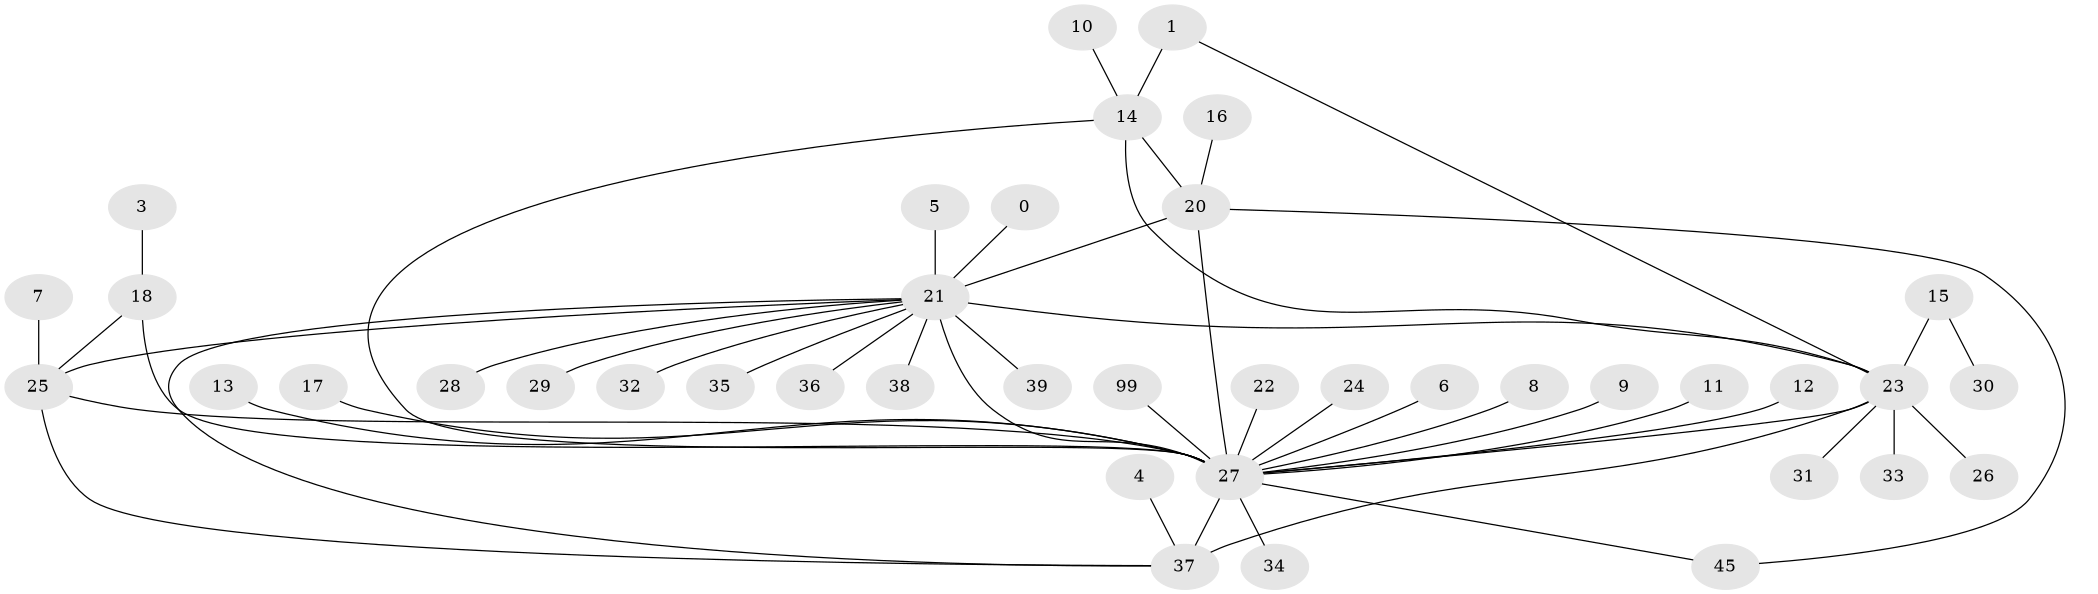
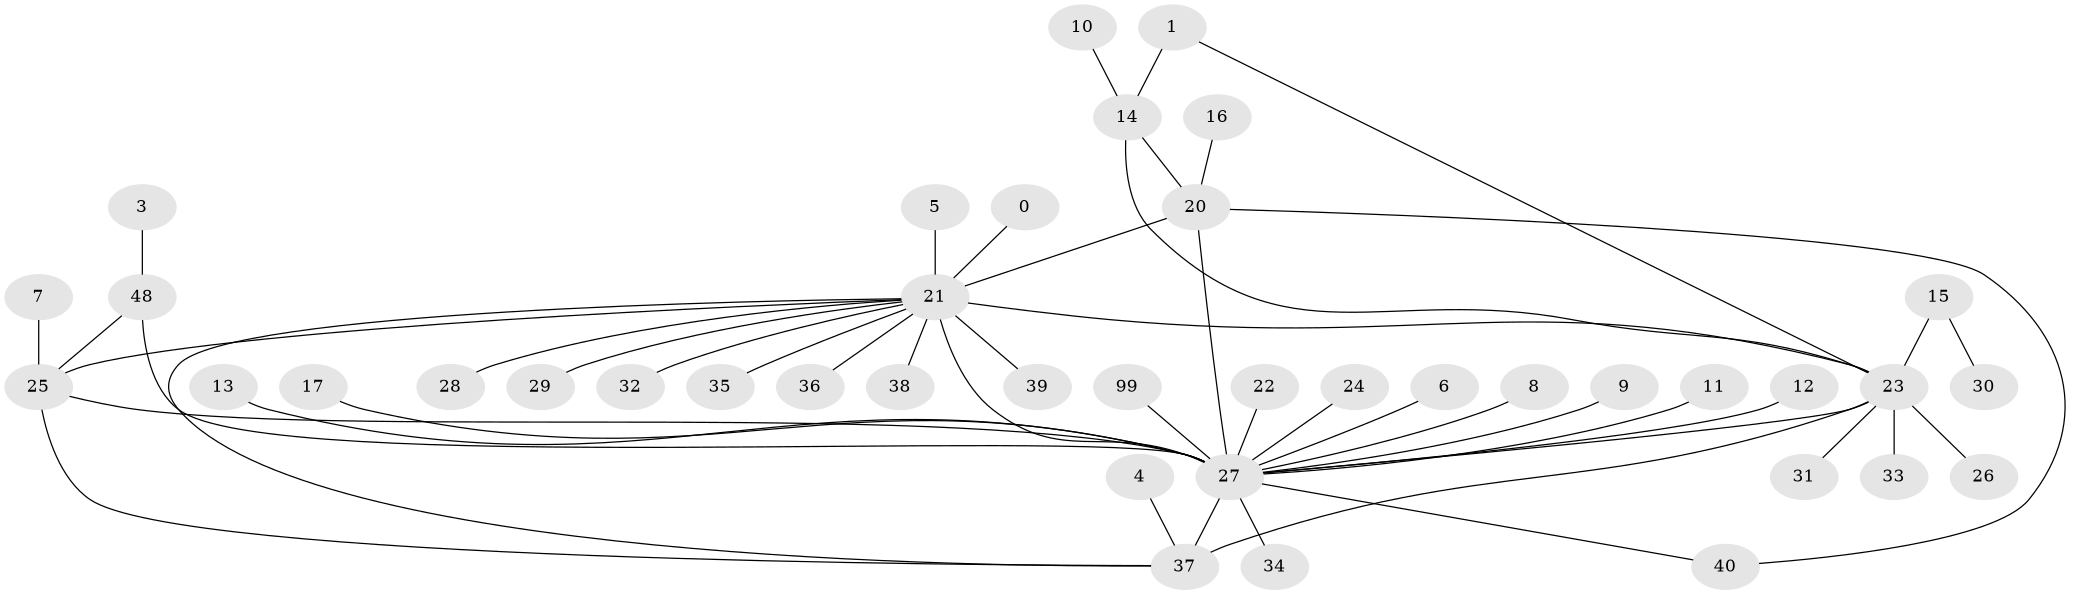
node "18": label "18" -> "48"
edge "14" -- "27": removed
node "45": label "45" -> "40"
